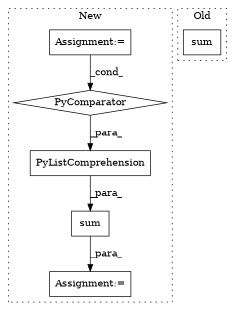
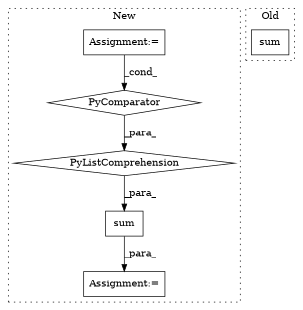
node "PyListComprehension": shape box -> diamond
